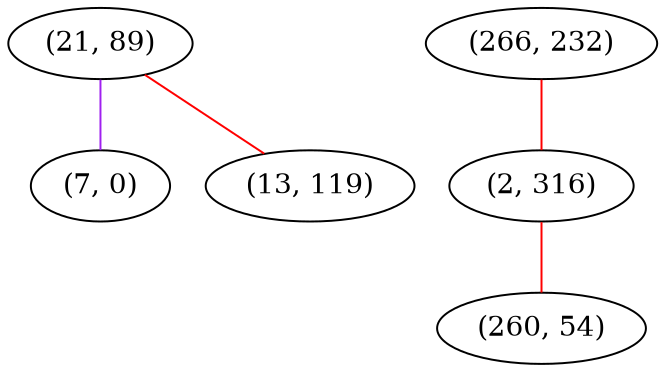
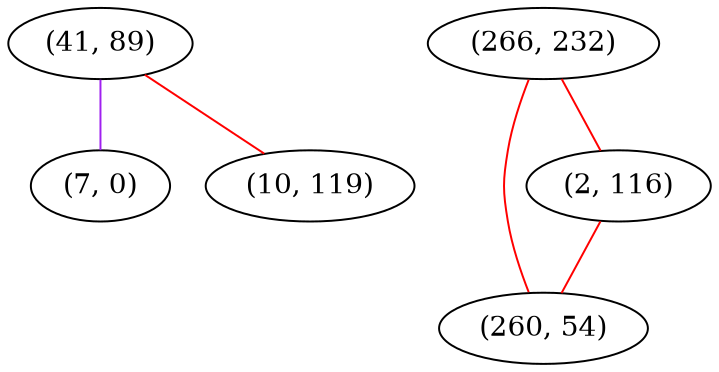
node "(21, 89)": label "(21, 89)" -> "(41, 89)"
node "(13, 119)": label "(13, 119)" -> "(10, 119)"
edge "(266, 232)" -- "(260, 54)": added
node "(2, 316)": label "(2, 316)" -> "(2, 116)"
